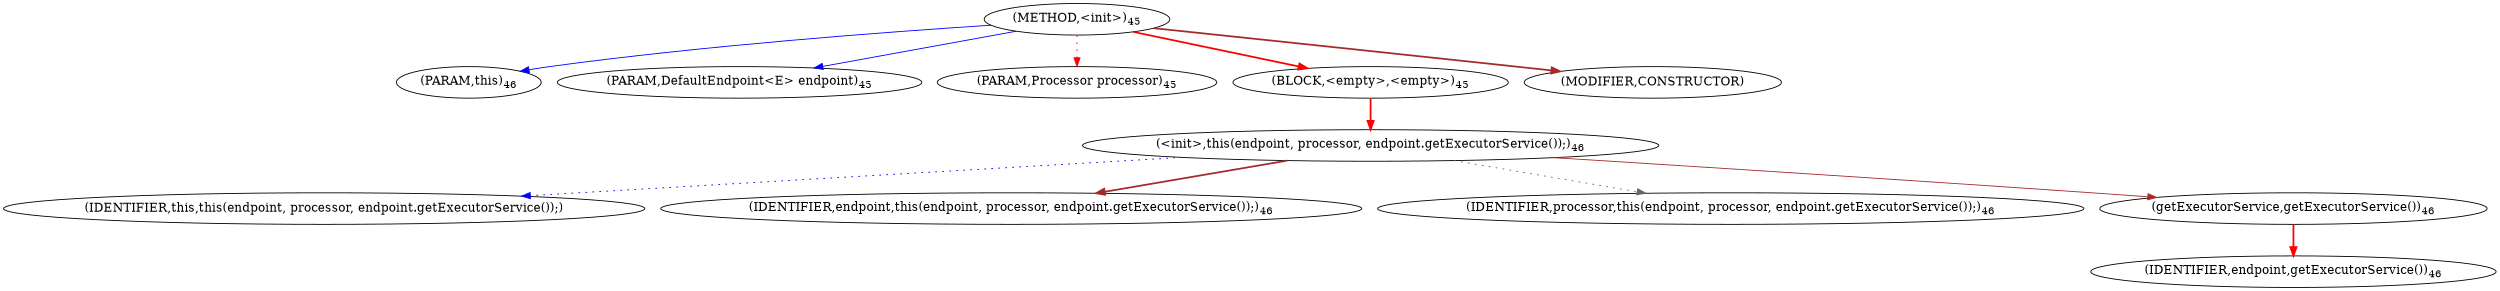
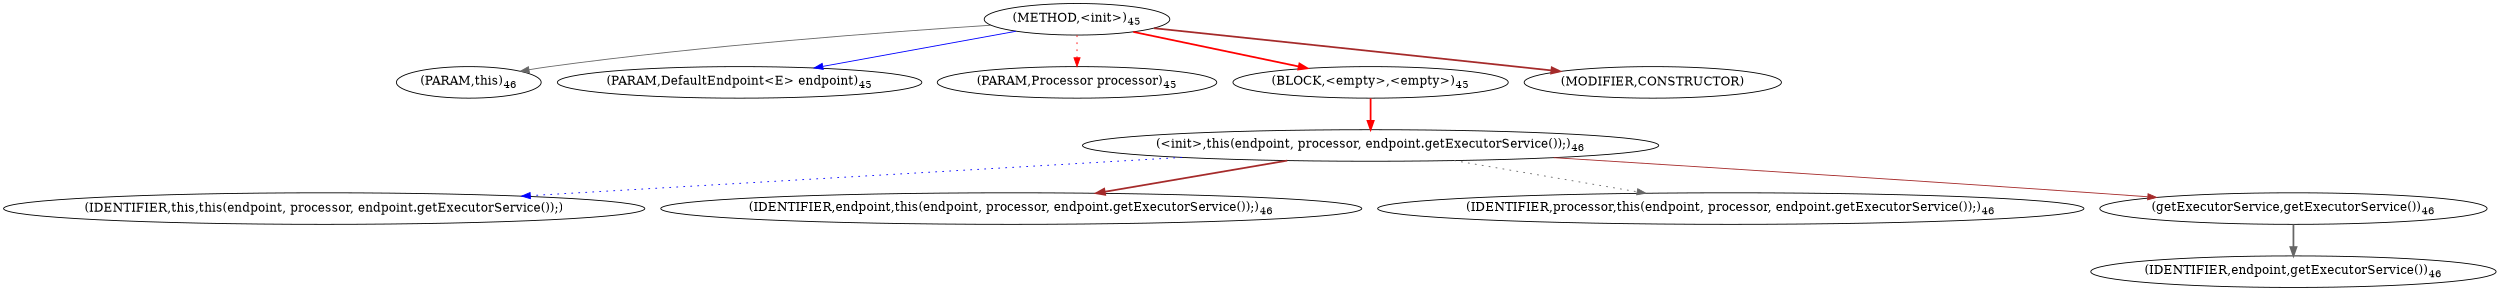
edge "(METHOD,<init>)" -> "(PARAM,this)": color blue -> gray40
edge "(getExecutorService,getExecutorService())" -> "(IDENTIFIER,endpoint,getExecutorService())": color red -> gray40
